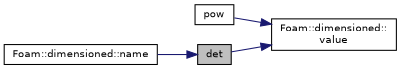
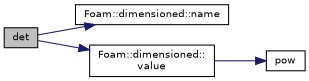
edge "pow" -> "Foam::dimensioned:: value": reversed
edge "Foam::dimensioned::name" -> "det": reversed
